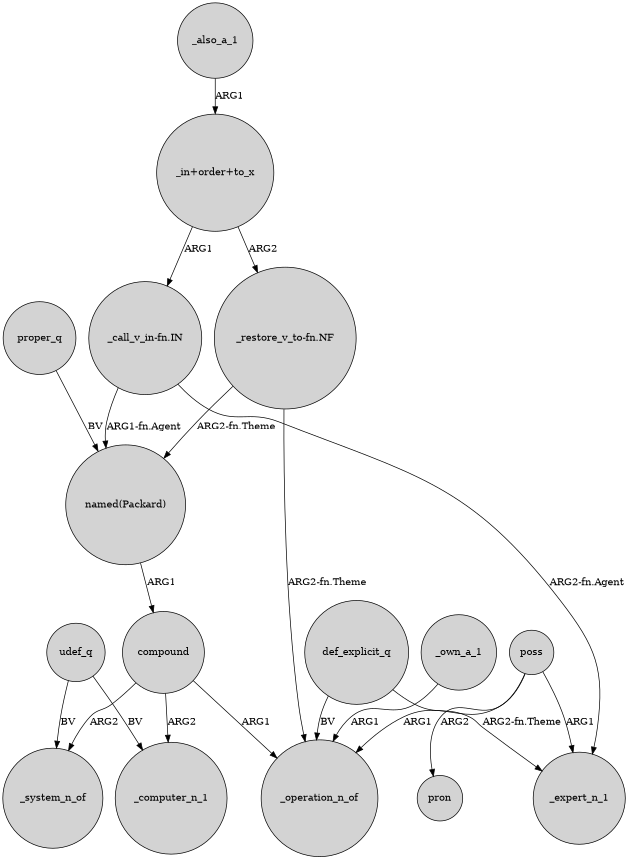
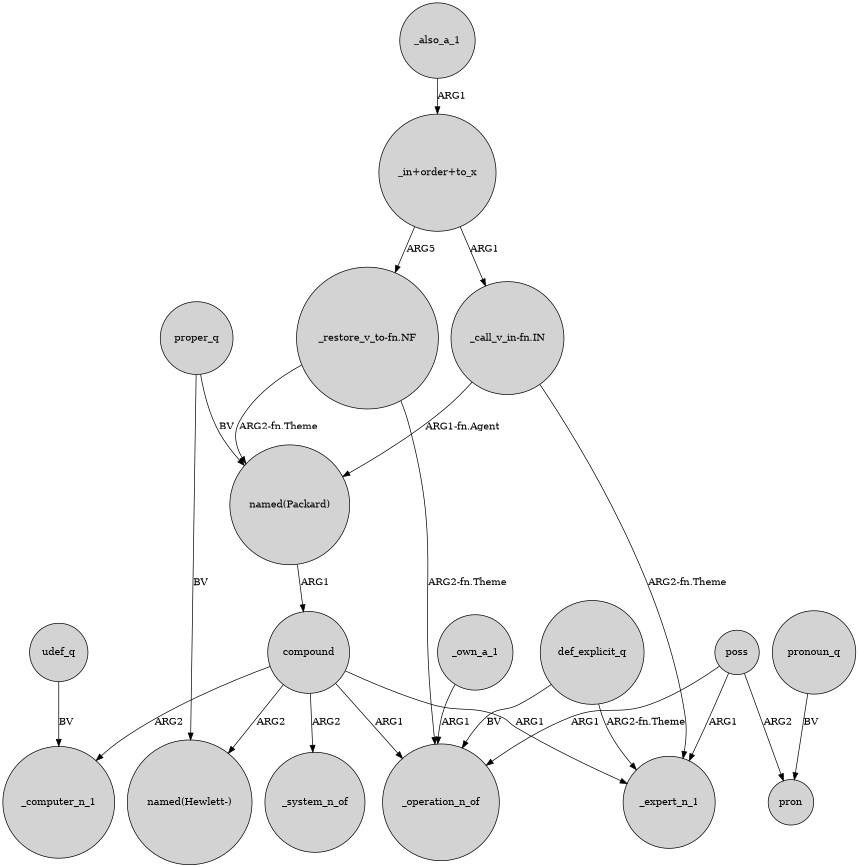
edge "_in+order+to_x" -> "_restore_v_to-fn.NF": label "ARG2" -> "ARG5"
edge "_call_v_in-fn.IN" -> "_expert_n_1": label "ARG2-fn.Agent" -> "ARG2-fn.Theme"
node "pronoun_q": added
edge "udef_q" -> "_system_n_of": removed, label "BV"
edge "compound" -> "_expert_n_1": added, label "ARG1"
node "named(Hewlett-)": added
